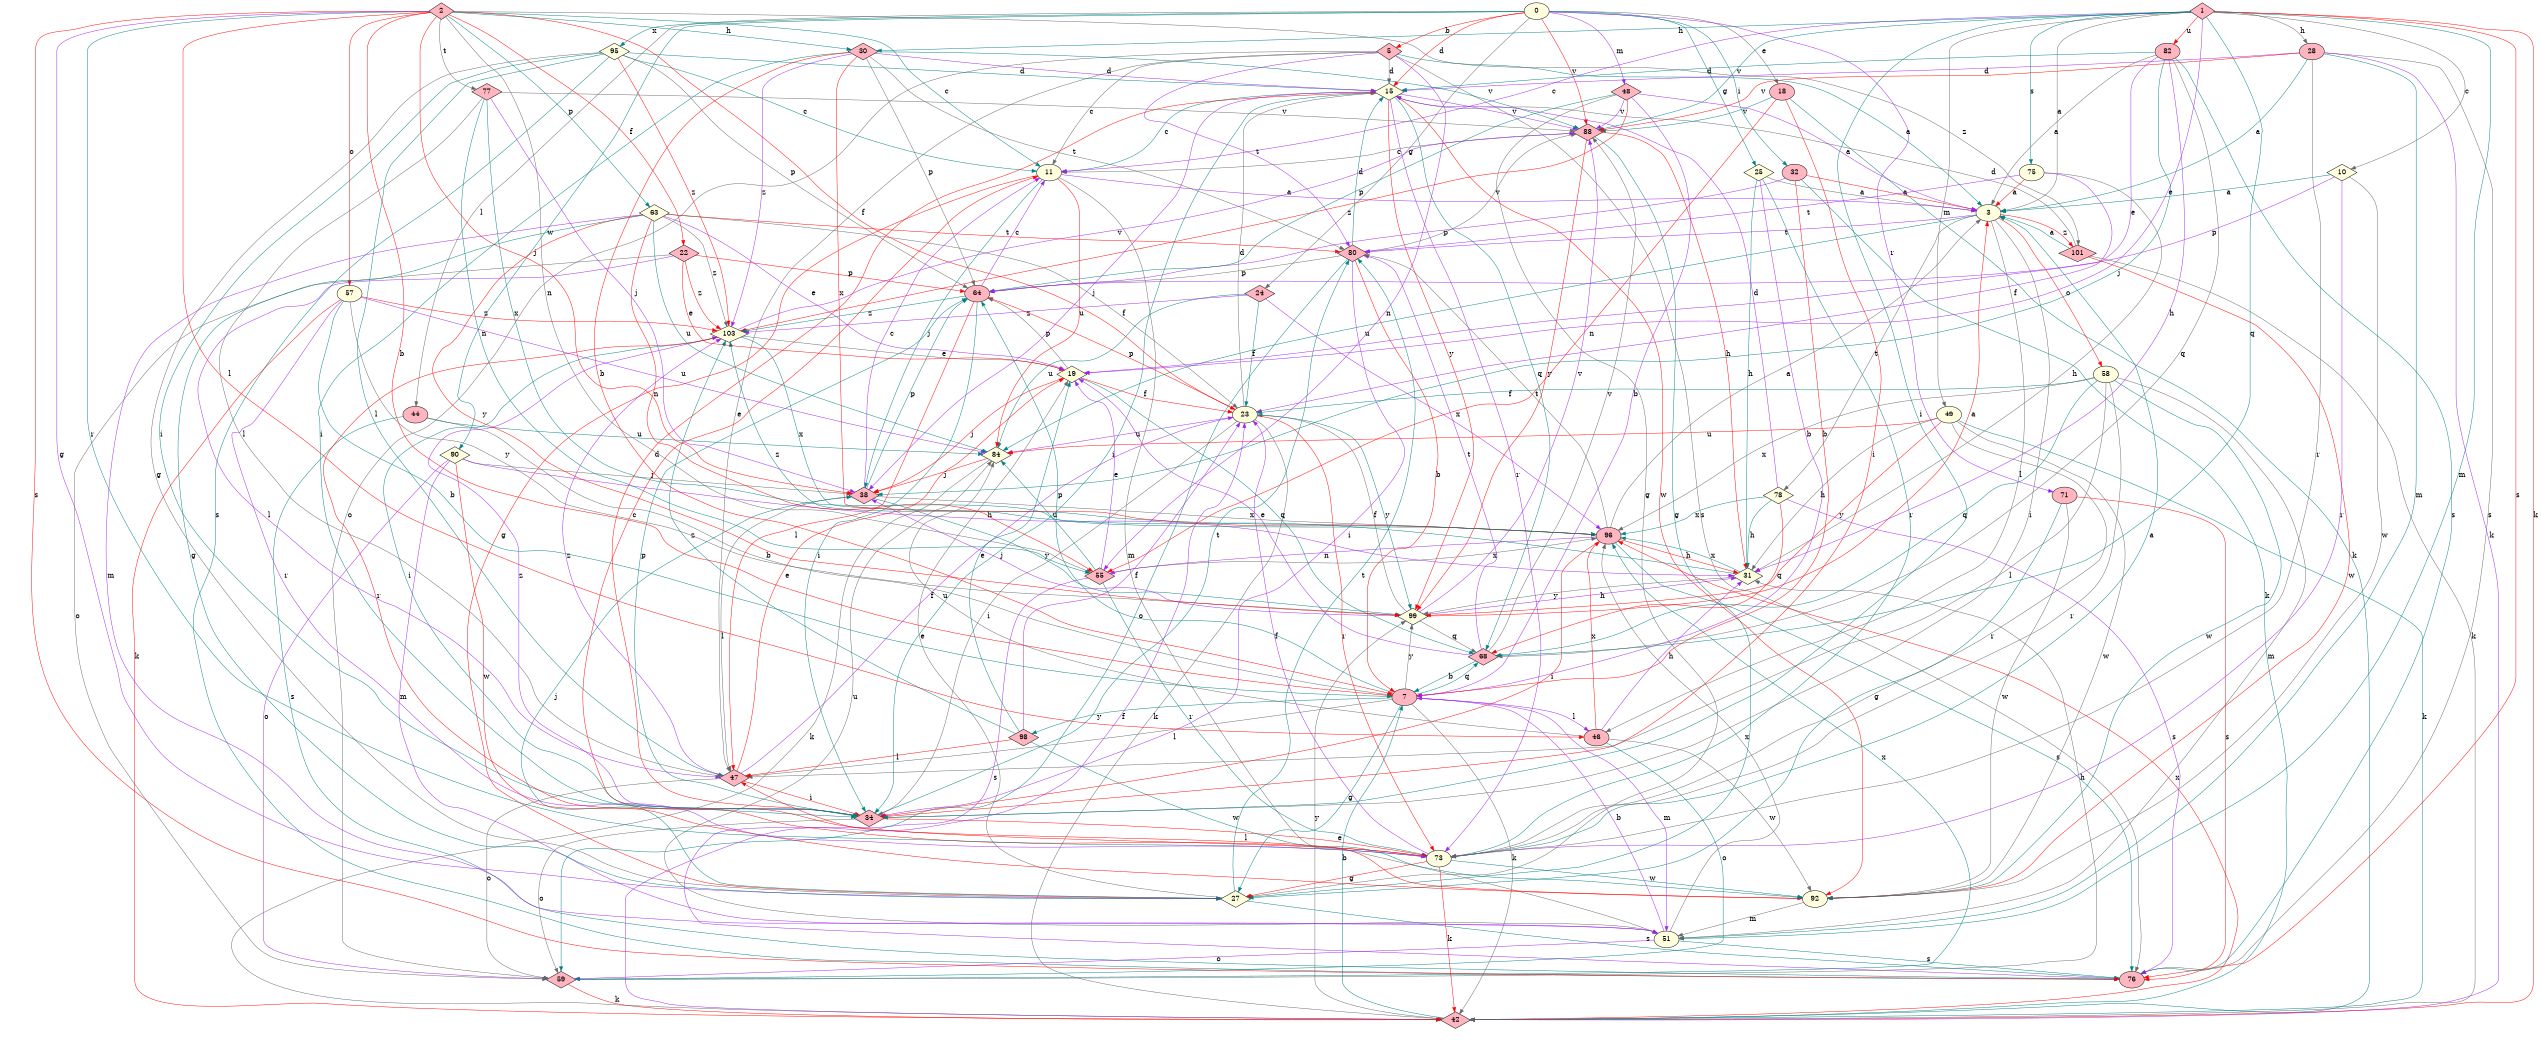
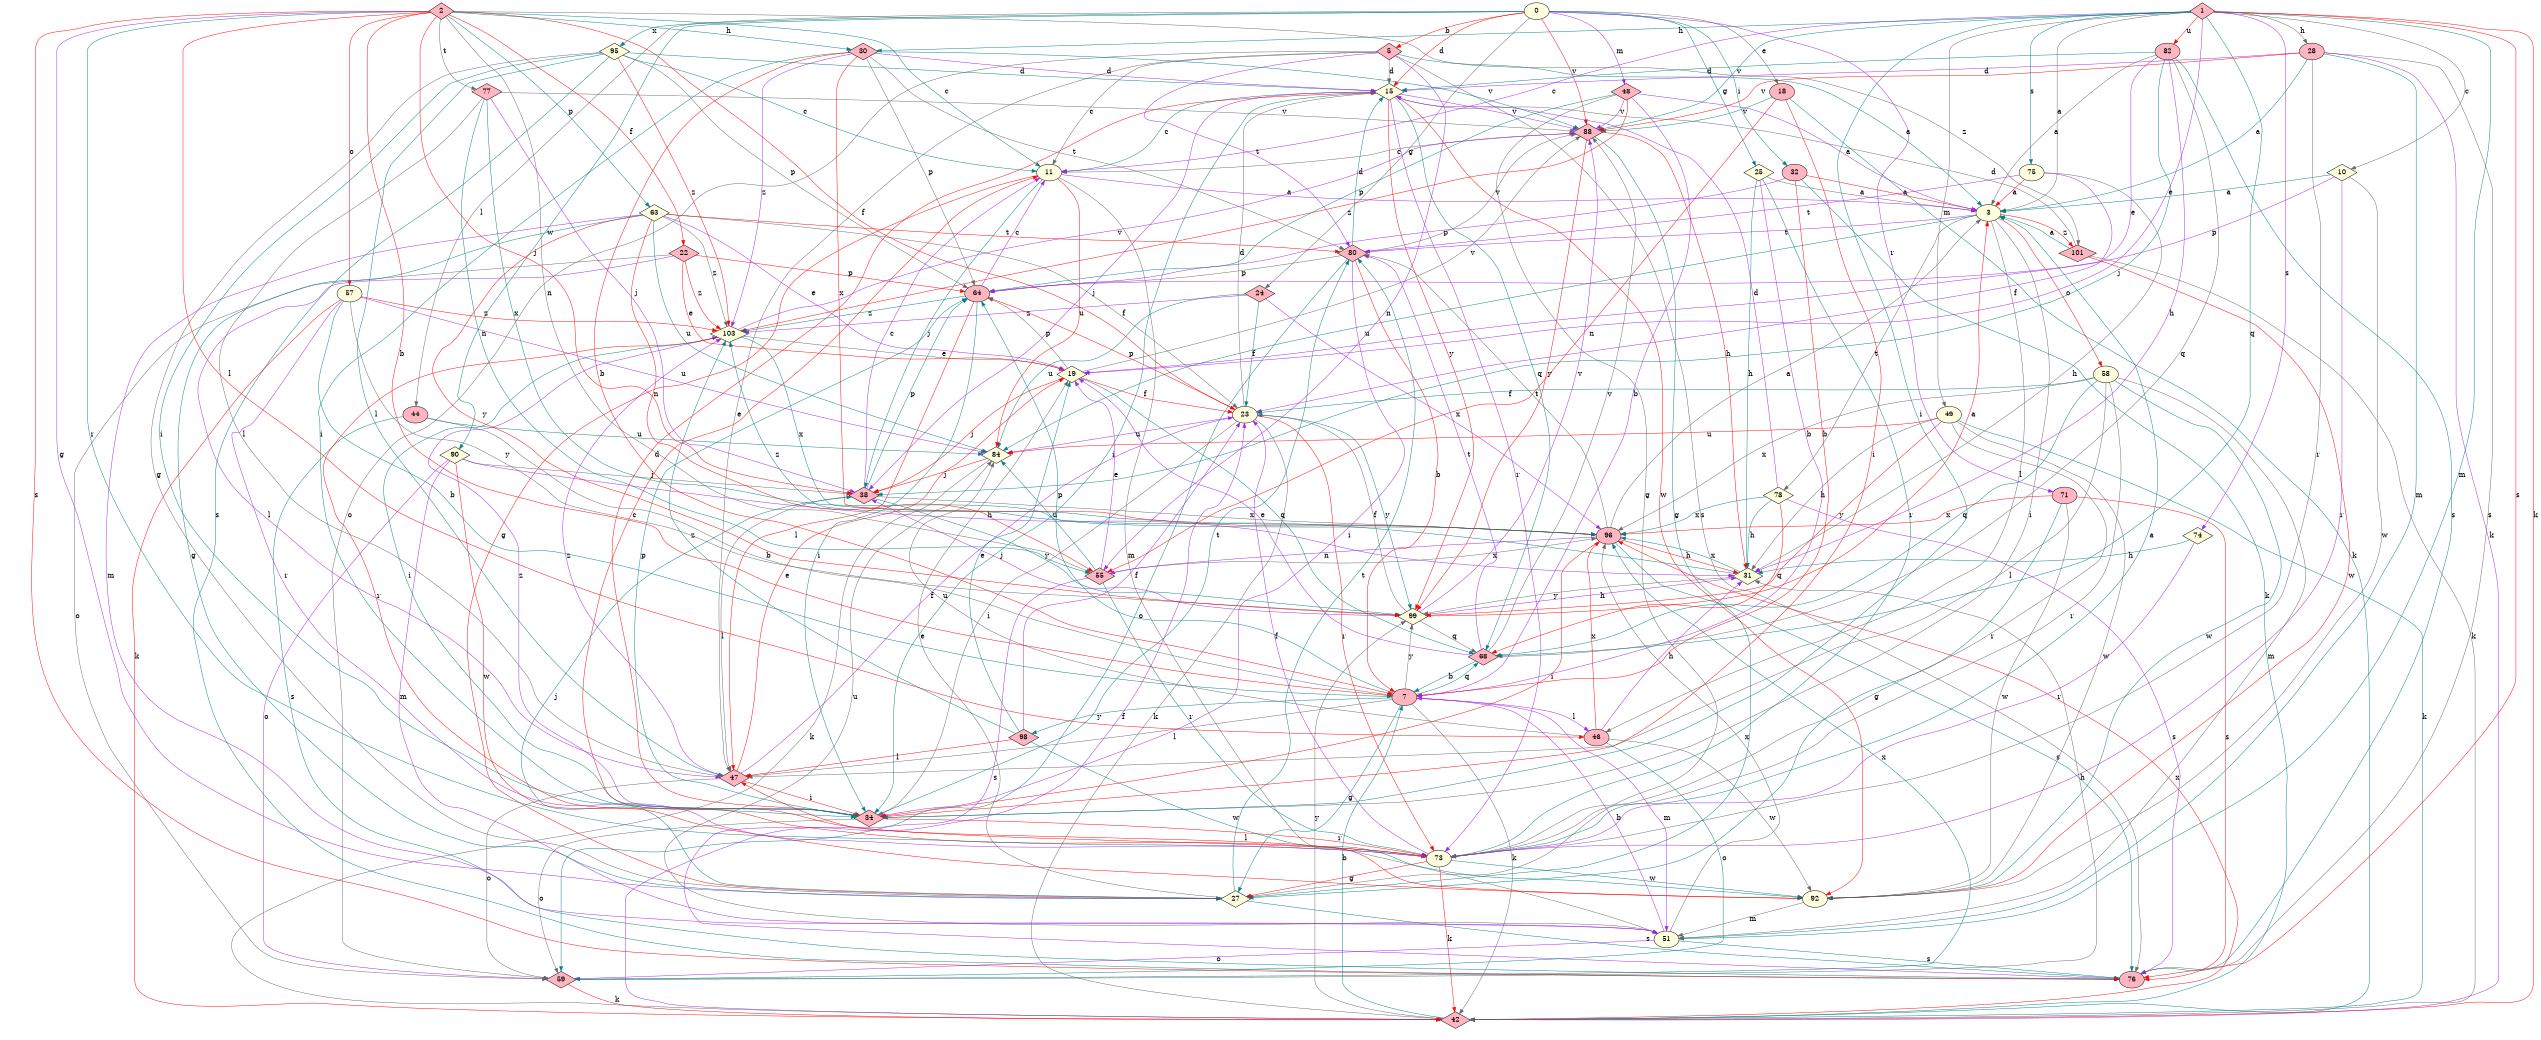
edge "19" -> "88": added, label "v"
edge "71" -> "96": added, label "x"
node "74": added
edge "34" -> "73": label "e" -> "r"
